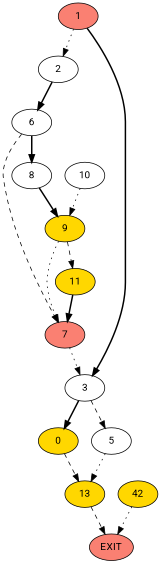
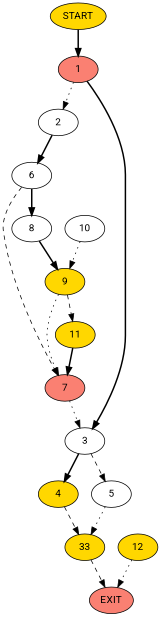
node "START": added
node "0": label "0" -> "4"
node "13": label "13" -> "33"
node "42": label "42" -> "12"
